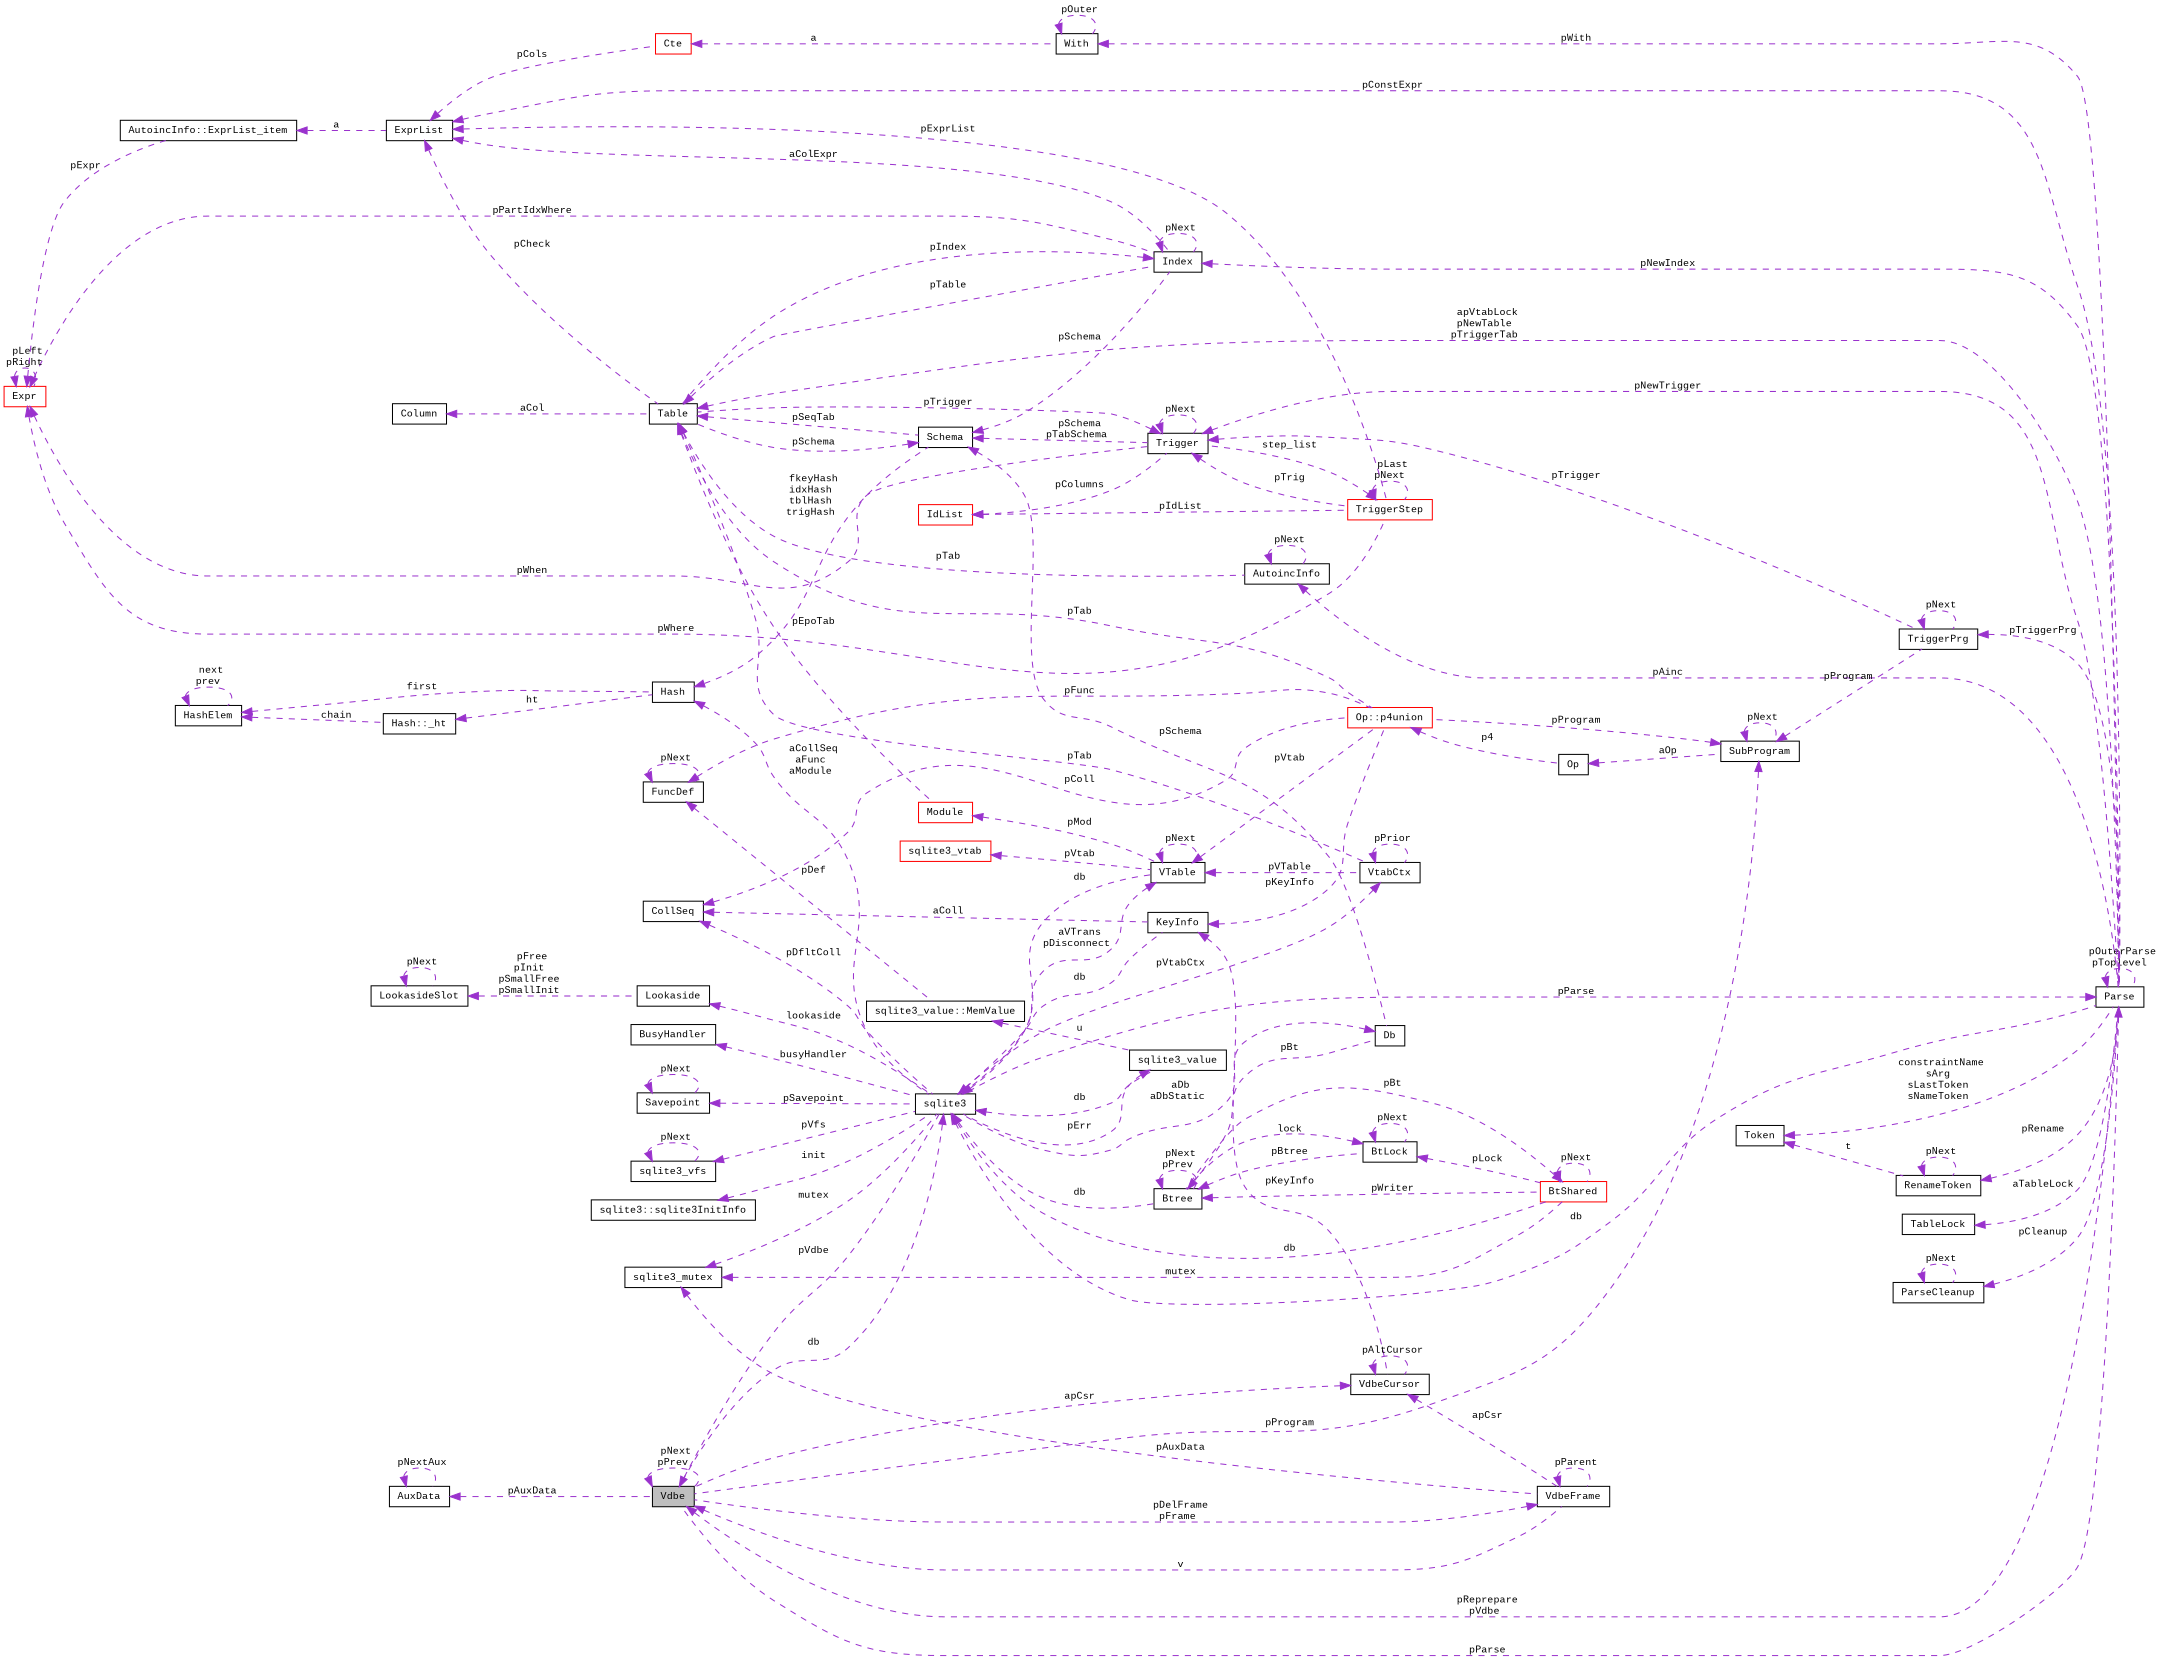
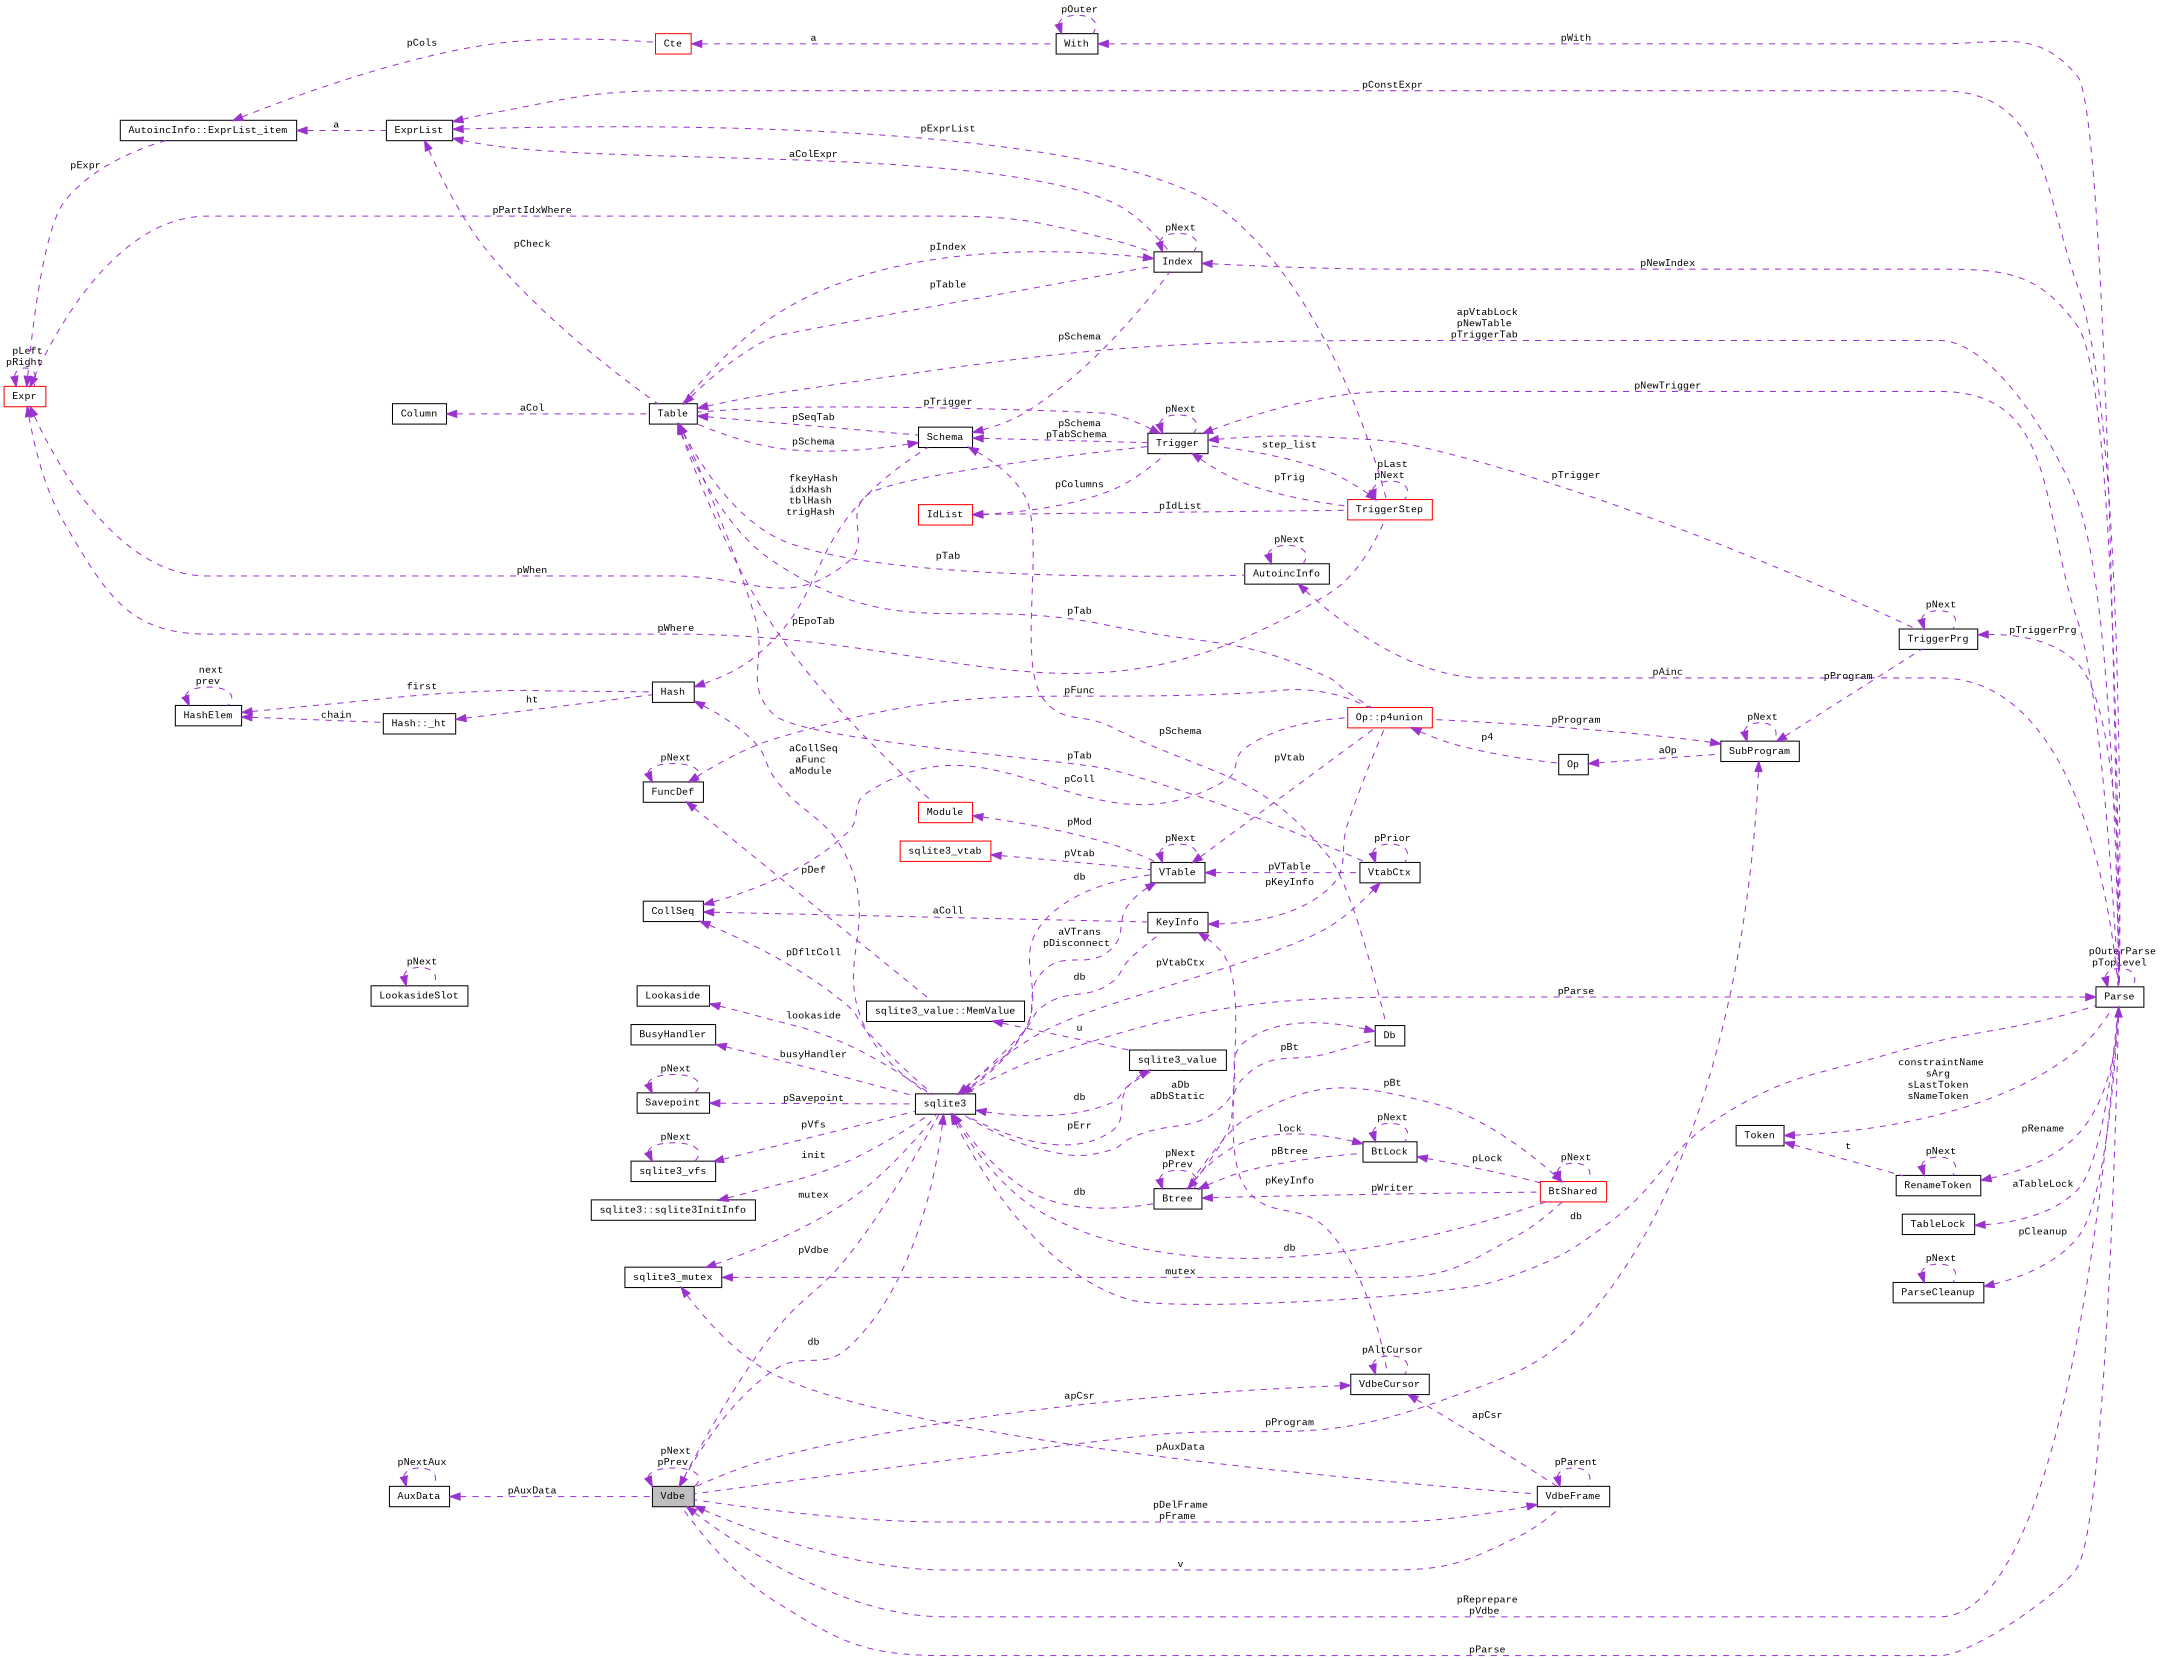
edge "Cte" -> "ExprList": now "Cte" -> "AutoincInfo::ExprList_item"
edge "Lookaside" -> "LookasideSlot": removed, label "pFree pInit pSmallFree pSmallInit"
